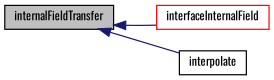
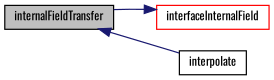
edge "interfaceInternalField" -> "internalFieldTransfer": reversed
